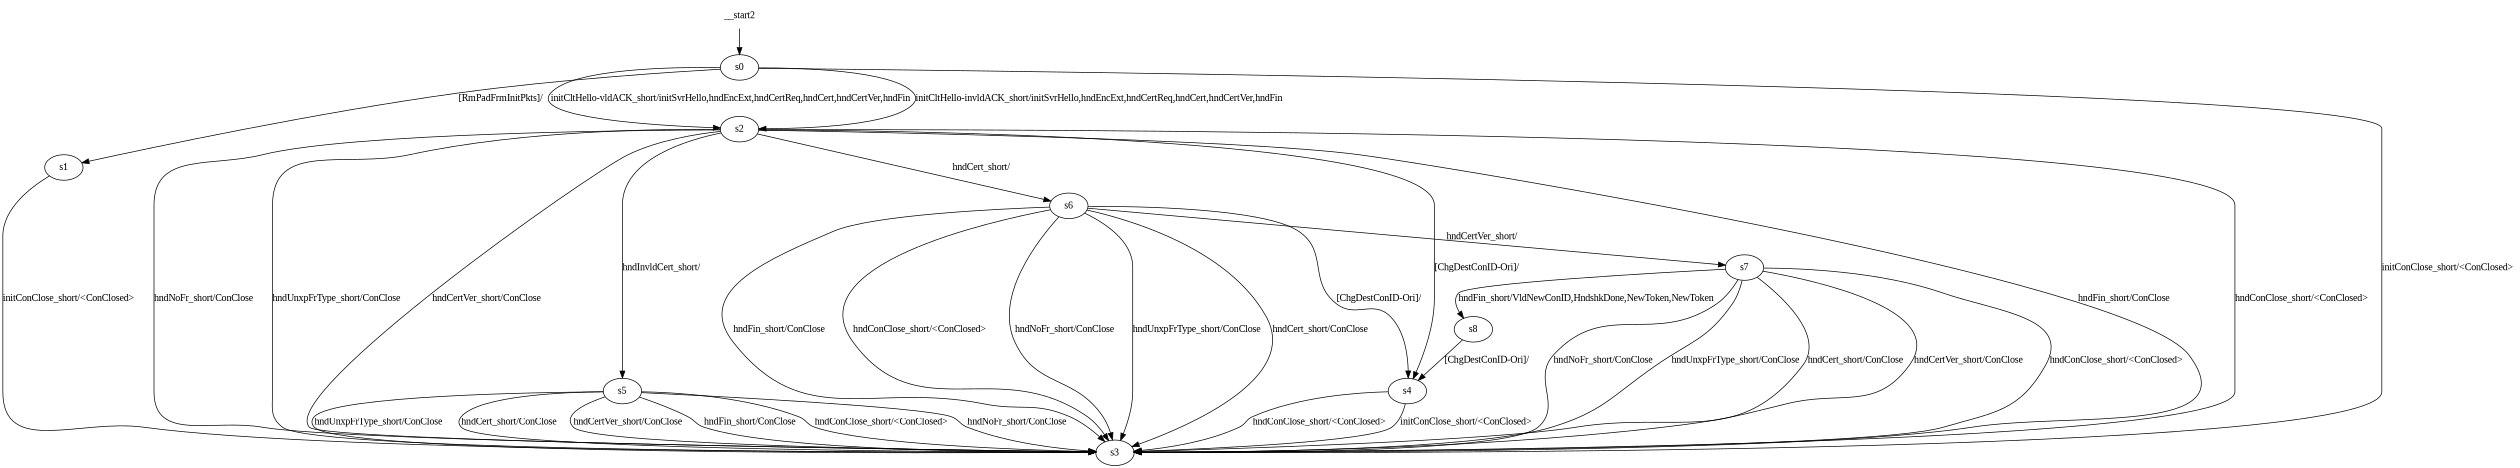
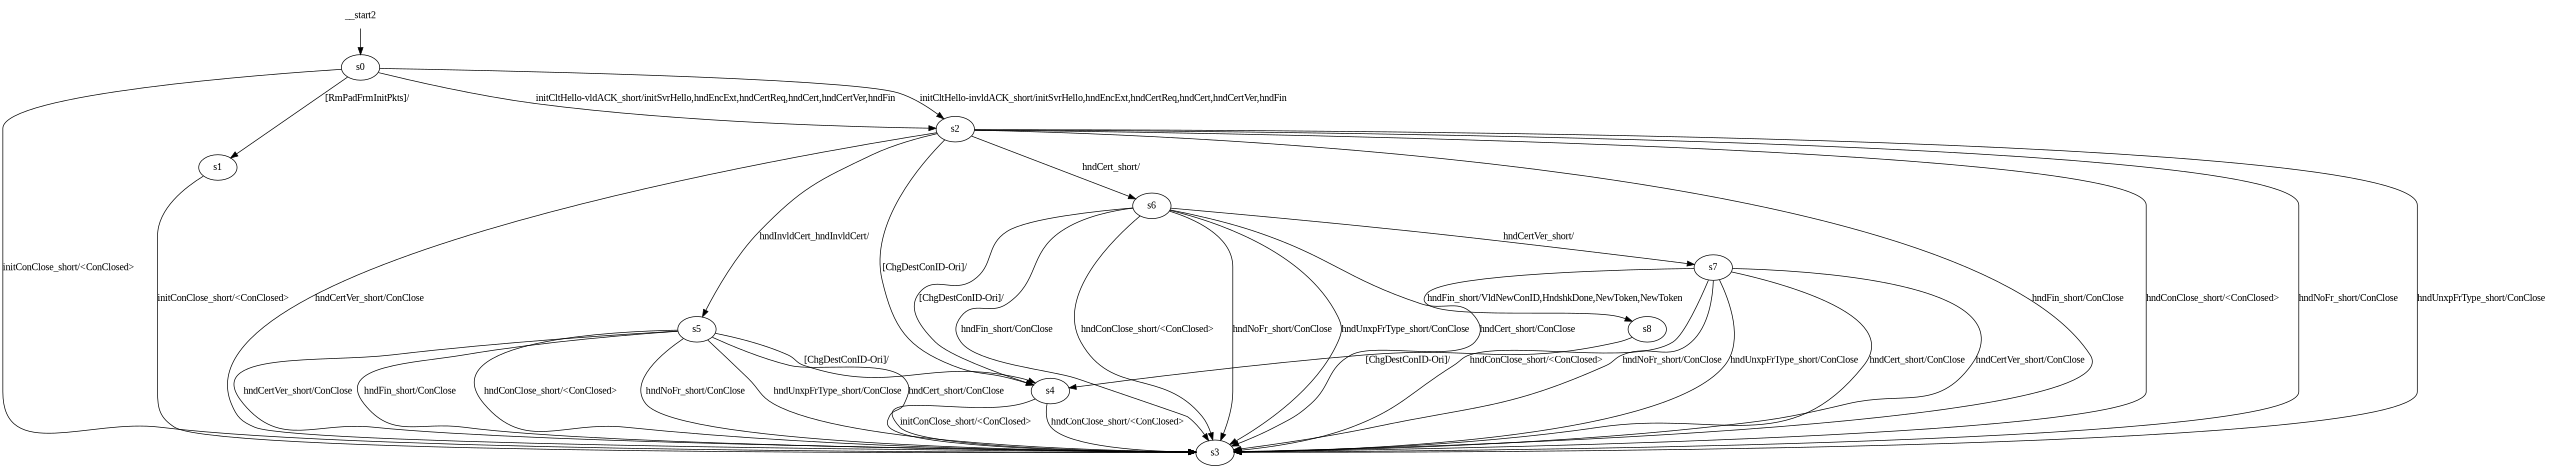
edge "s2" -> "s5": label "hndInvldCert_short/ " -> "hndInvldCert_hndInvldCert/ "
edge "s5" -> "s4": added, label "[ChgDestConID-Ori]/"
